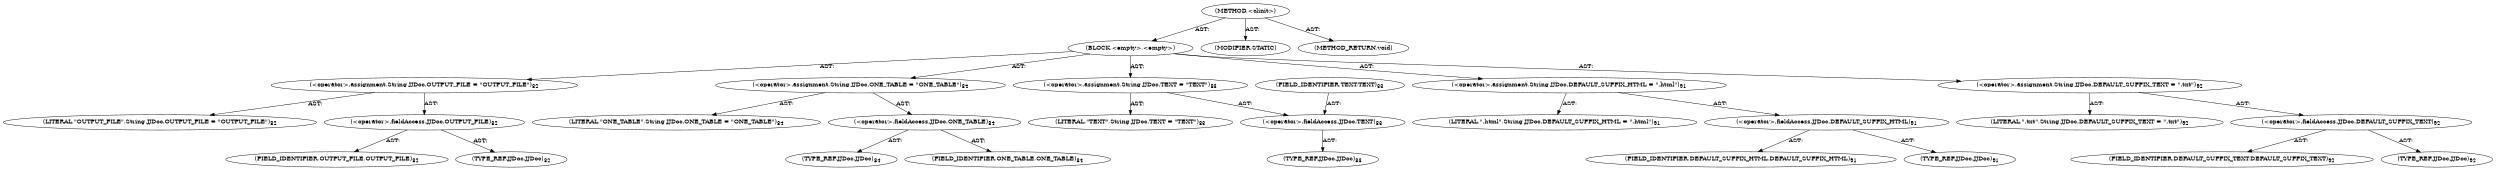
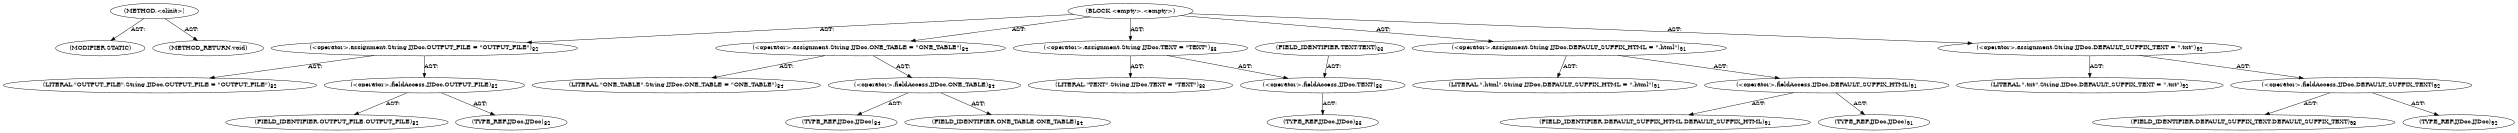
edge "(METHOD,<clinit>)" -> "(BLOCK,<empty>,<empty>)": removed, label "AST:"
node "(FIELD_IDENTIFIER,DEFAULT_SUFFIX_TEXT,DEFAULT_SUFFIX_TEXT)": text "92" -> "98"
